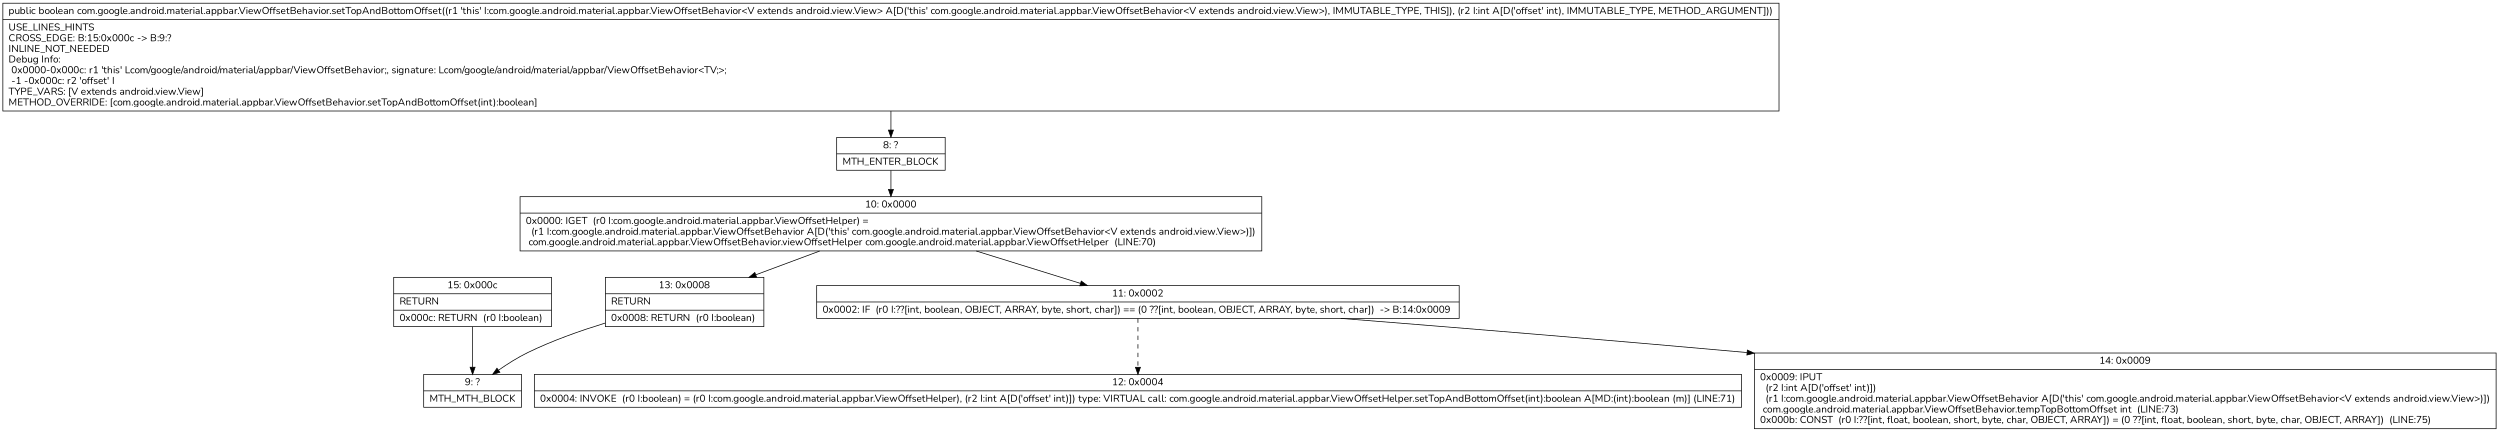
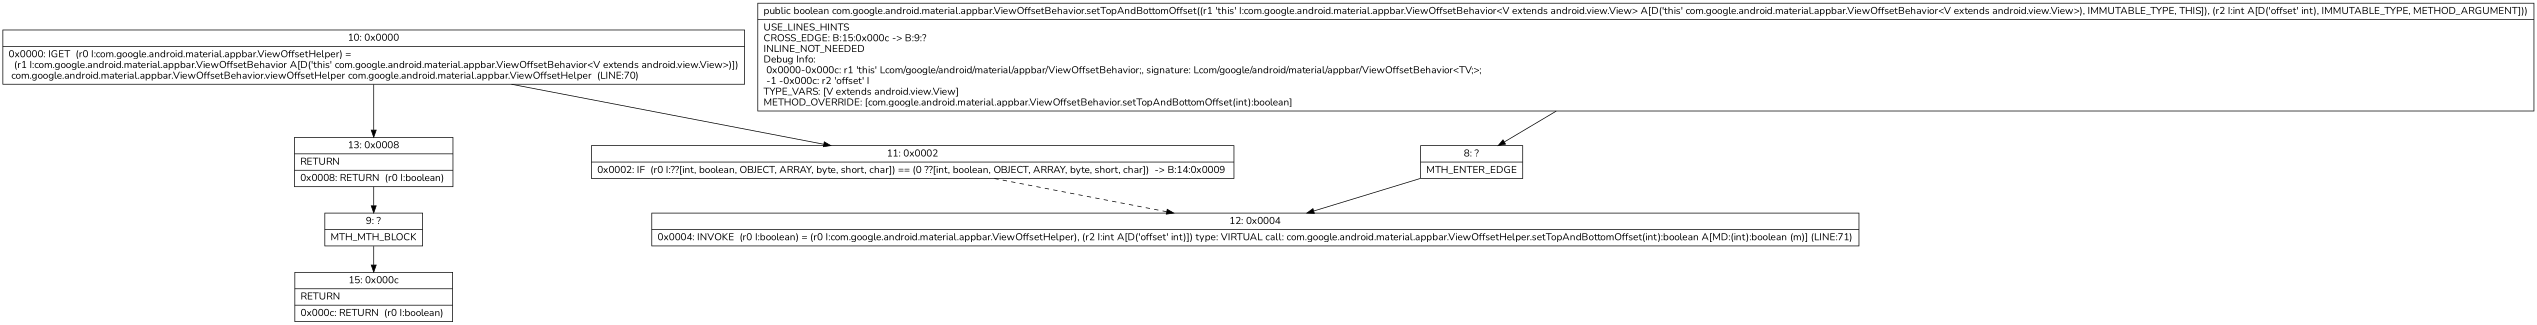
node "8: ?": text "MTH_ENTER_BLOCK" -> "MTH_ENTER_EDGE"
edge "8: ?" -> "10: 0x0000": now "8: ?" -> "12: 0x0004"
edge "15: 0x000c" -> "9: ?": reversed
node "14: 0x0009": removed
